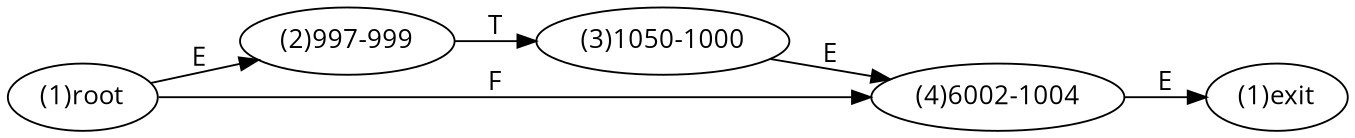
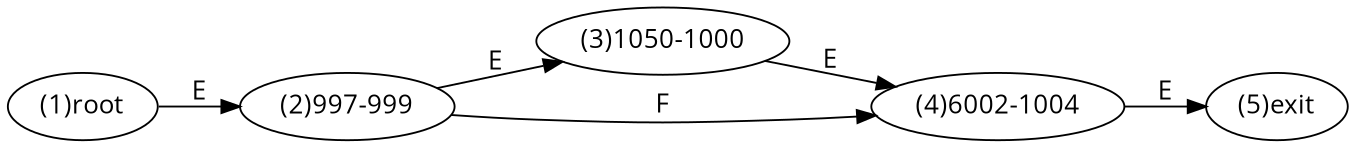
edge "(2)997-999" -> "(3)1050-1000": label "T" -> "E"
edge "(1)root" -> "(4)6002-1004": now "(2)997-999" -> "(4)6002-1004"
node "(1)exit": label "(1)exit" -> "(5)exit"
